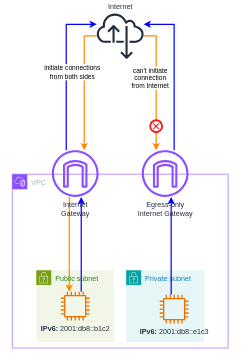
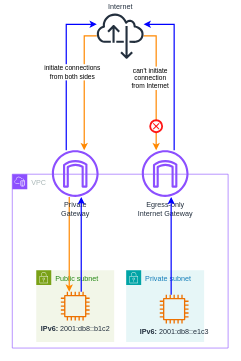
node "Internet Gateway": label "Internet Gateway" -> "Private Gateway"
